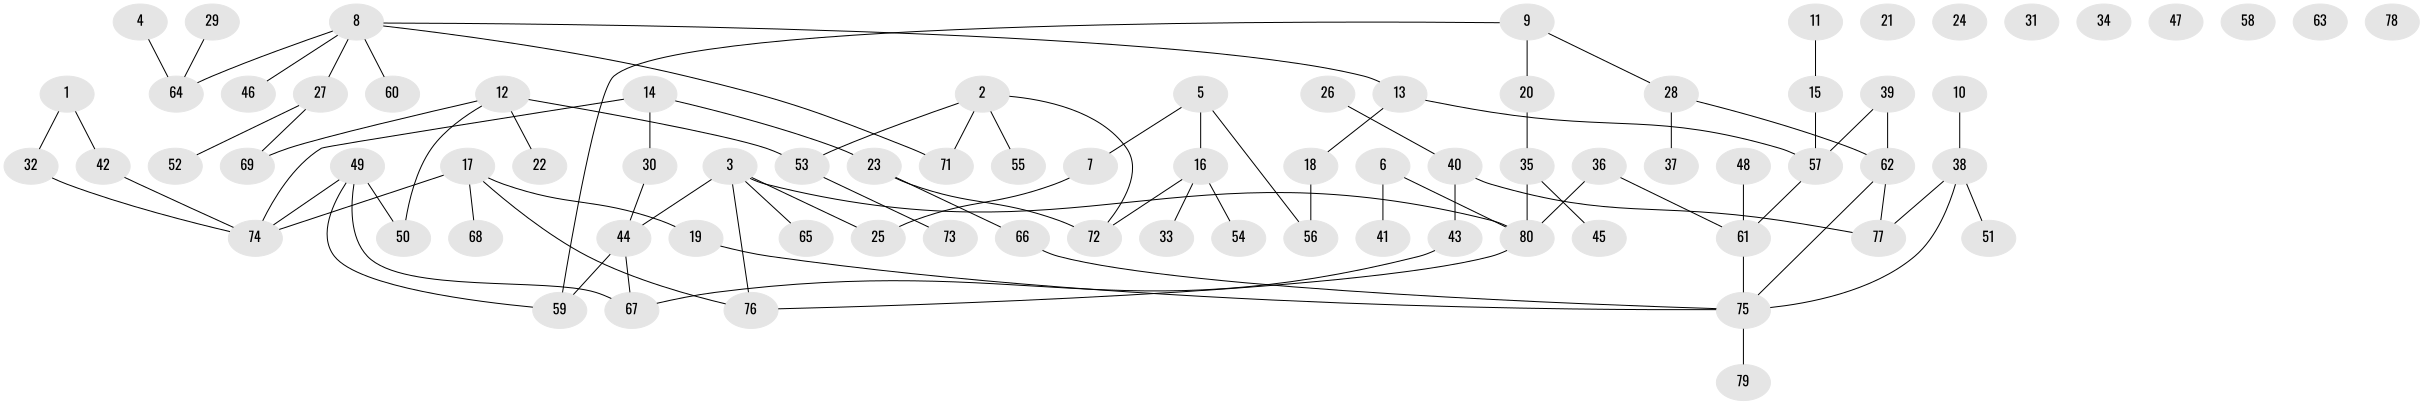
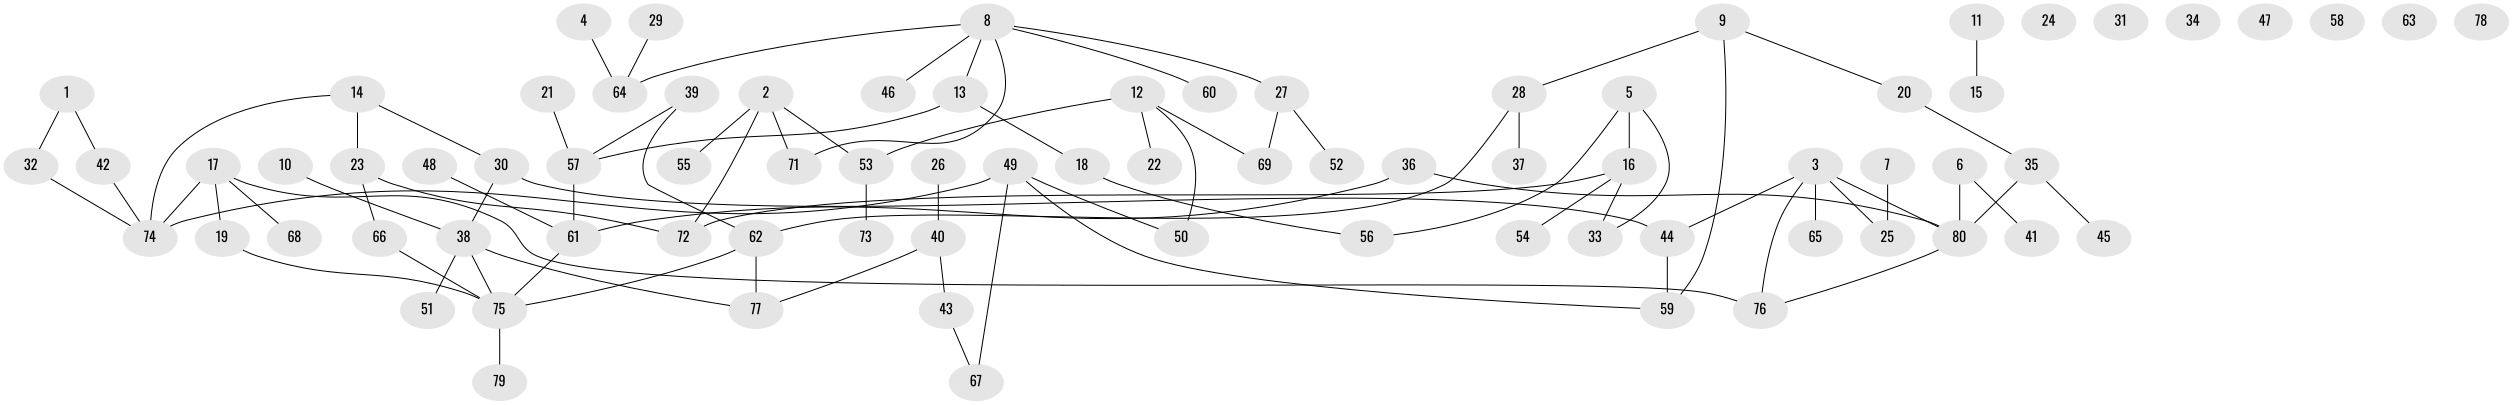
edge "15" -- "57": now "21" -- "57"
edge "5" -- "7": now "5" -- "33"
edge "30" -- "38": added
edge "44" -- "67": removed
